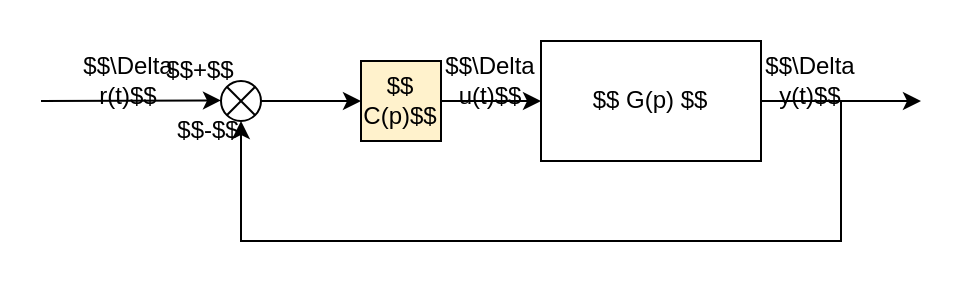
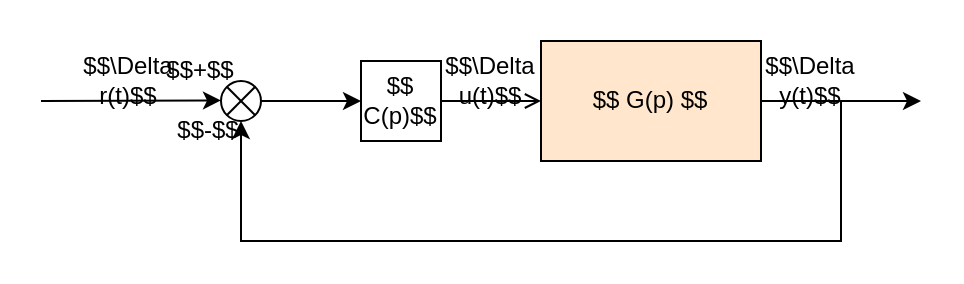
node "$$ C(p)$$": fillcolor #fff2cc -> #ffffff
edge "$$ C(p)$$" -> "$$ G(p) $$": arrowhead classic -> open
node "$$ G(p) $$": fillcolor #ffffff -> #ffe6cc
